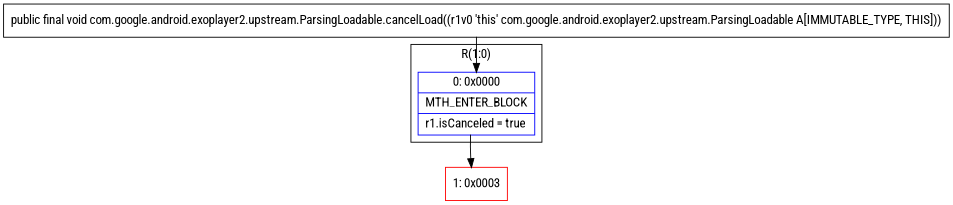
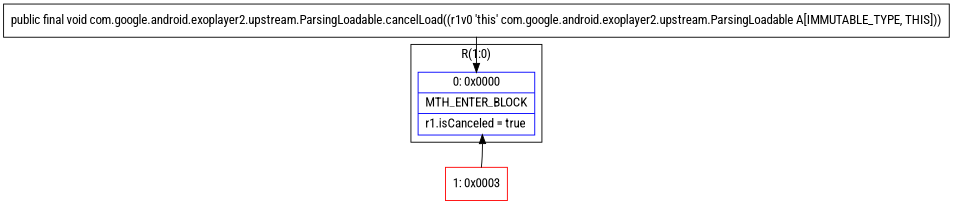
edge "0: 0x0000" -> "1: 0x0003": reversed
